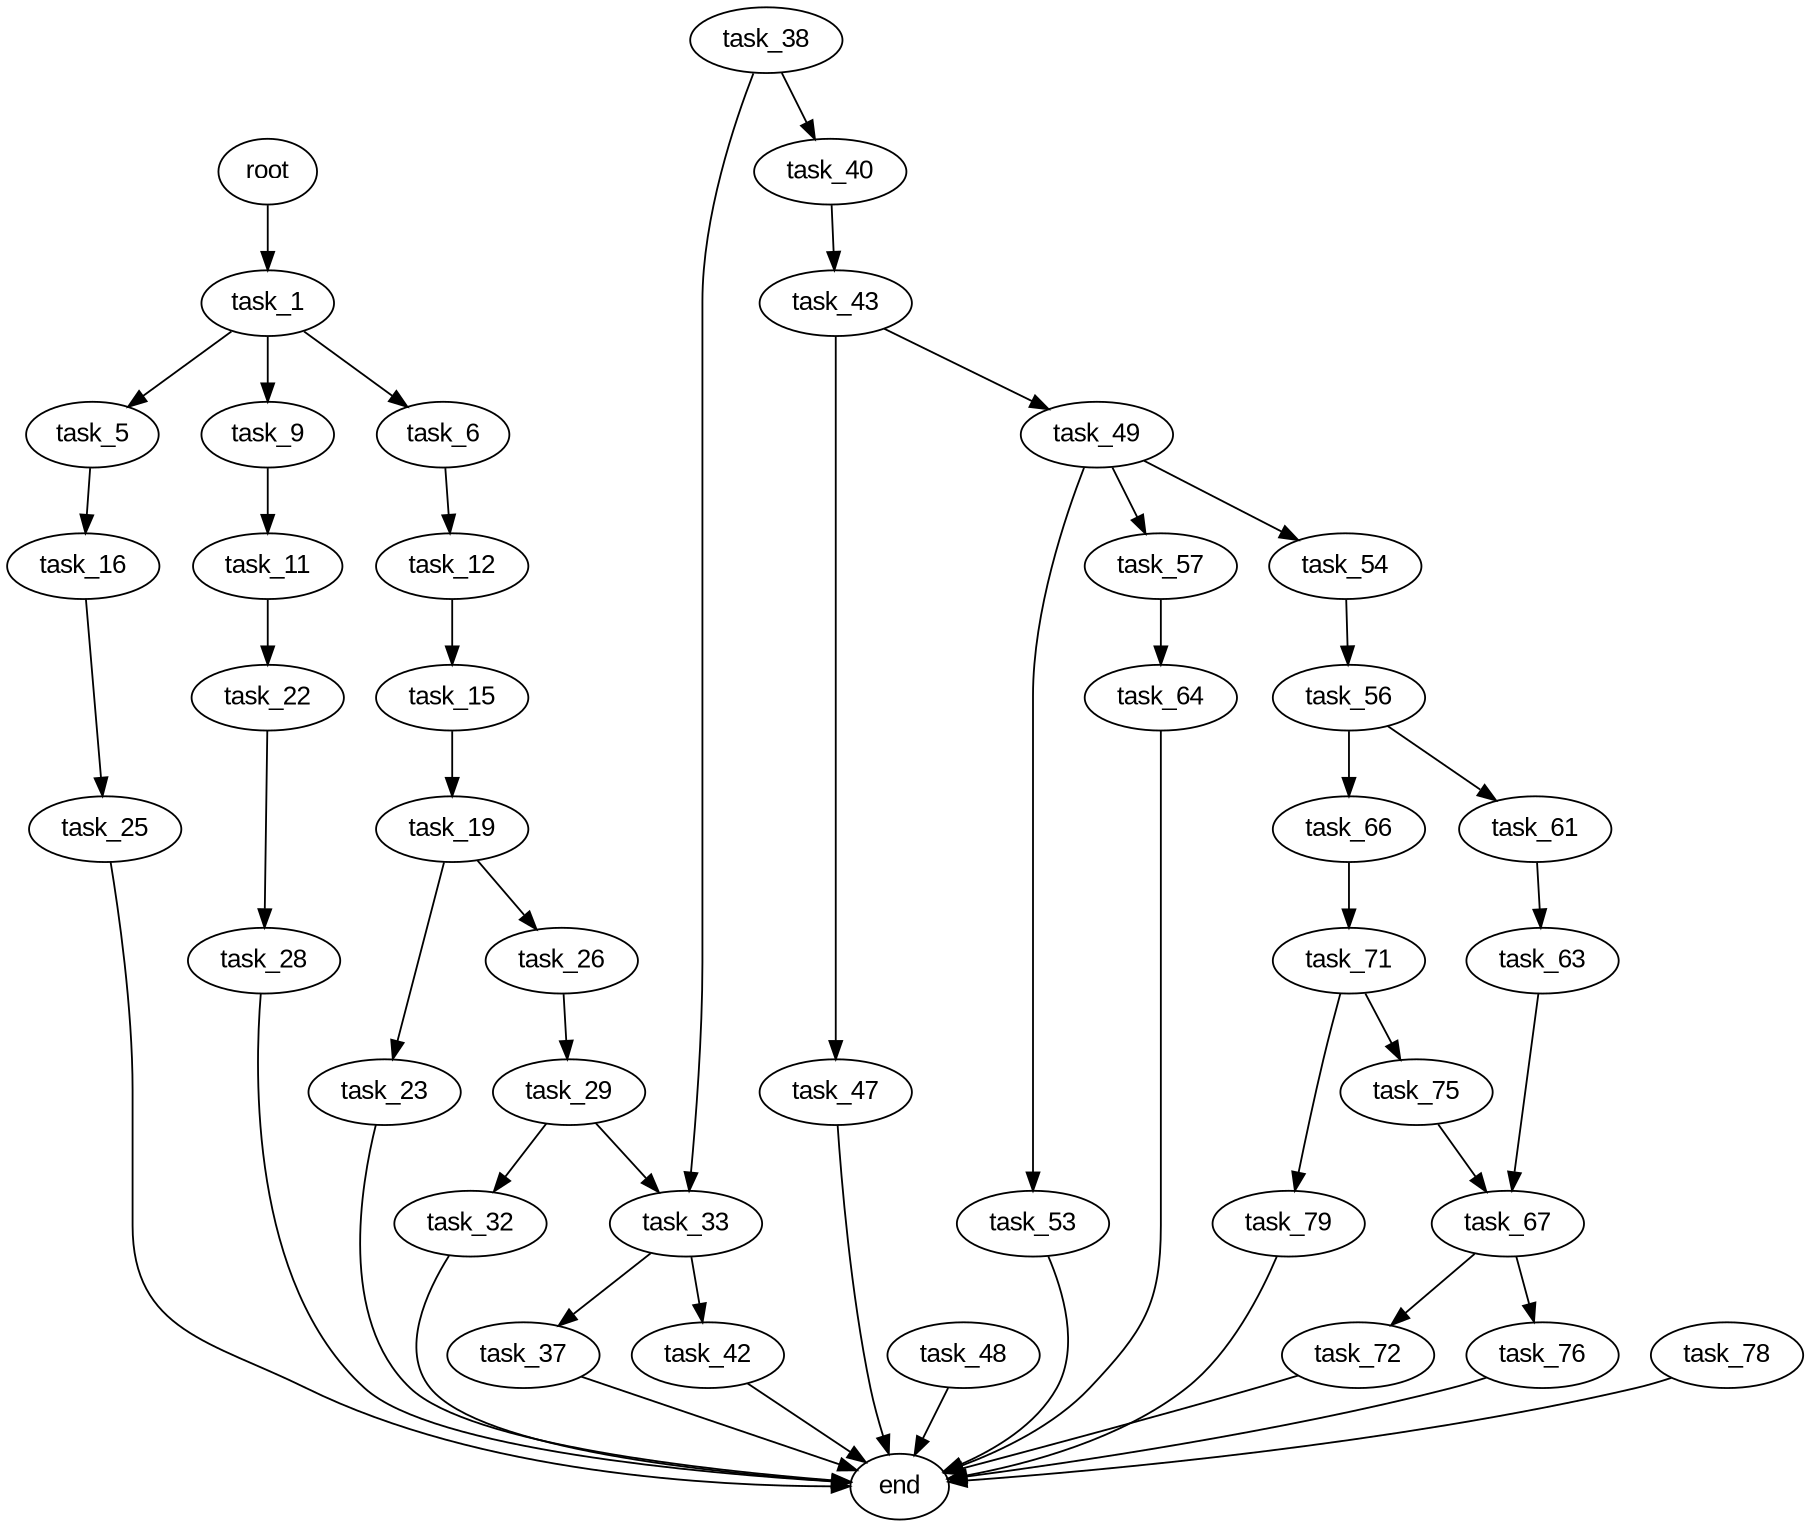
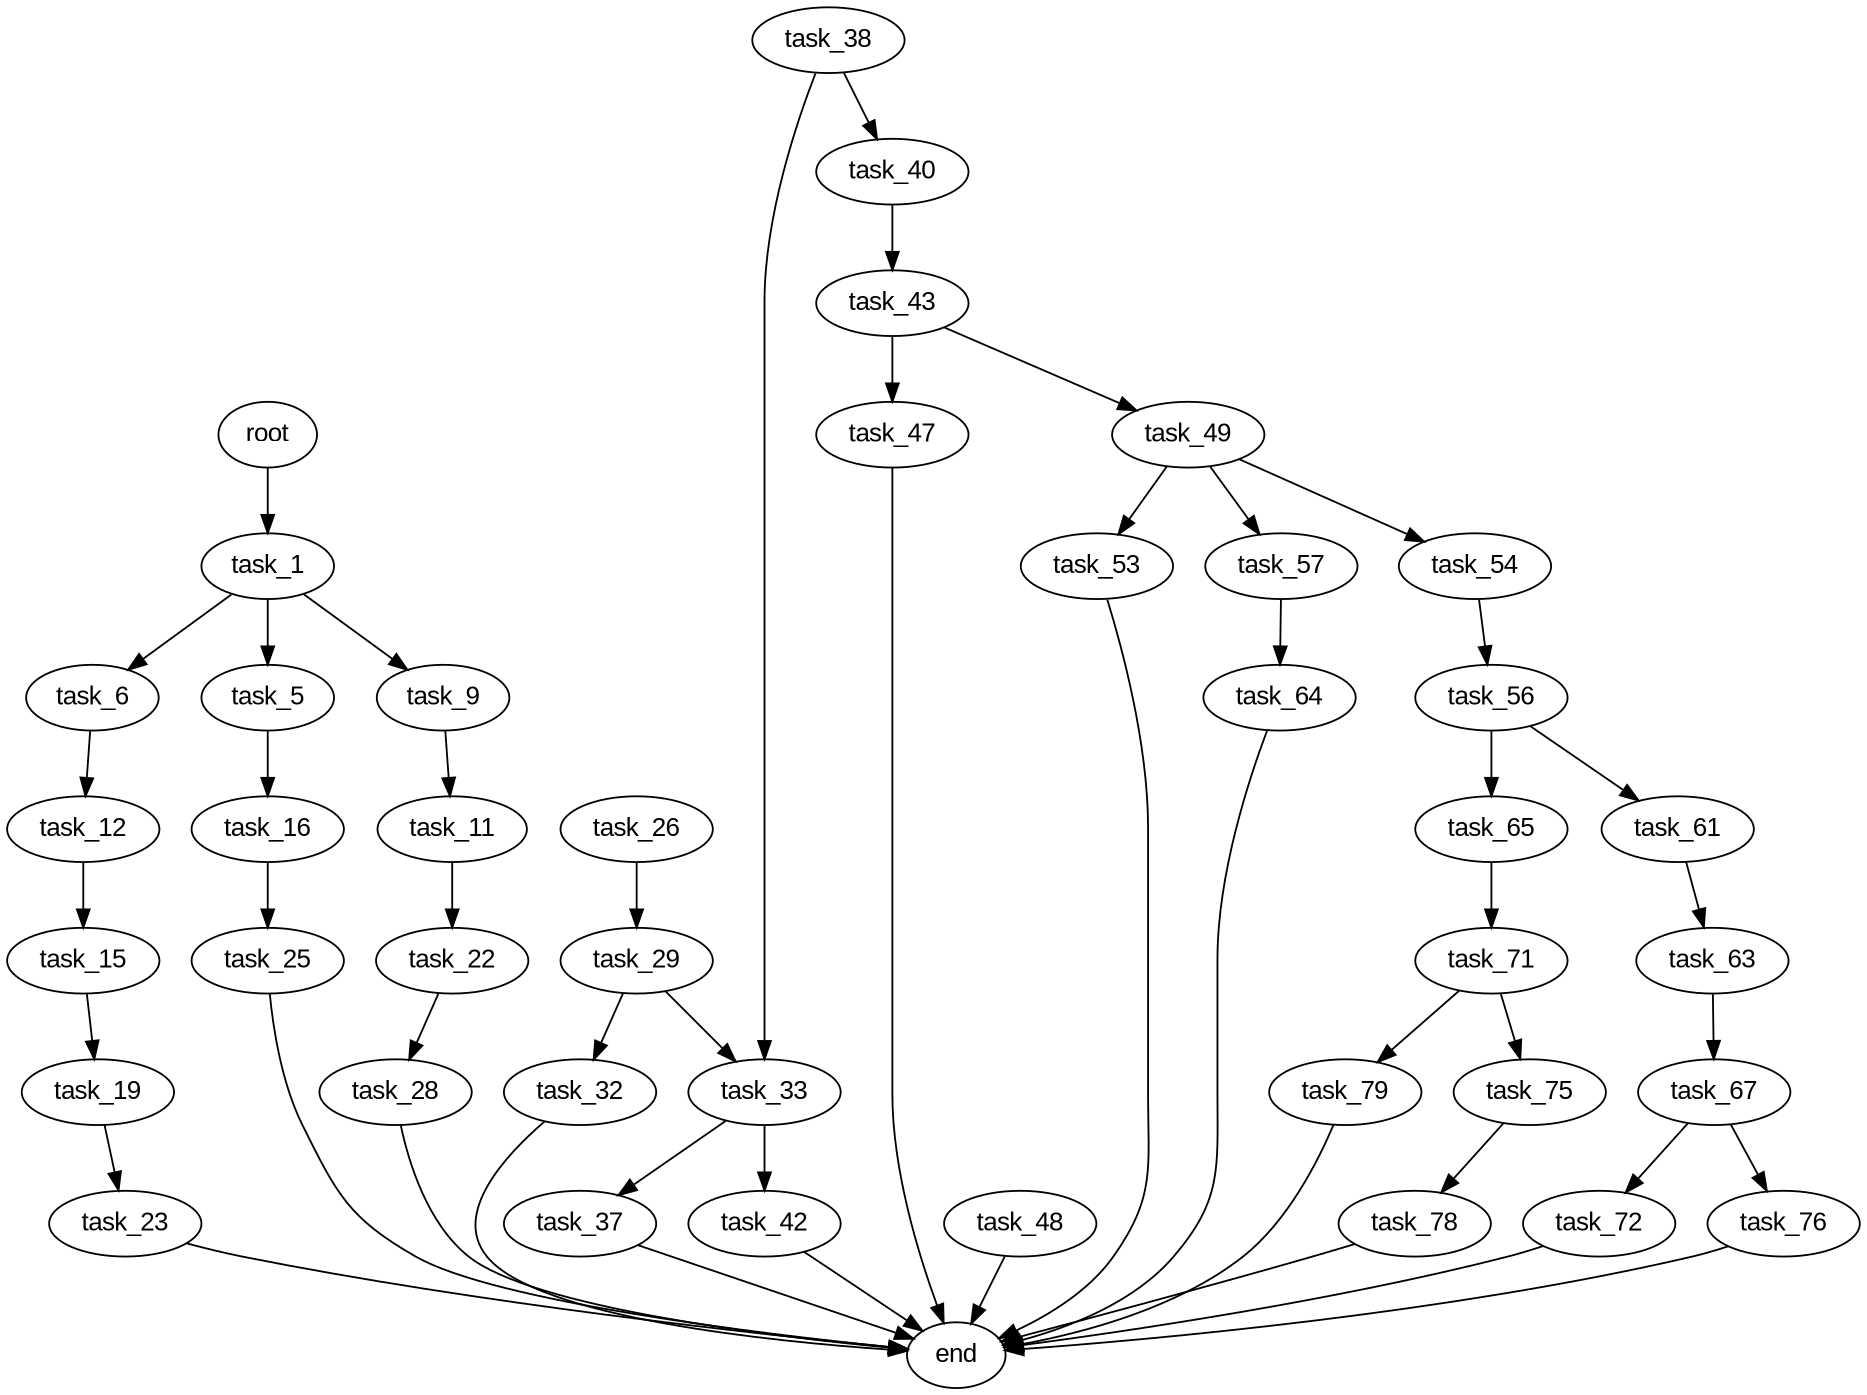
node "task_66": label "task_66" -> "task_65"
edge "task_19" -> "task_26": removed
edge "task_75" -> "task_67": now "task_75" -> "task_78"
